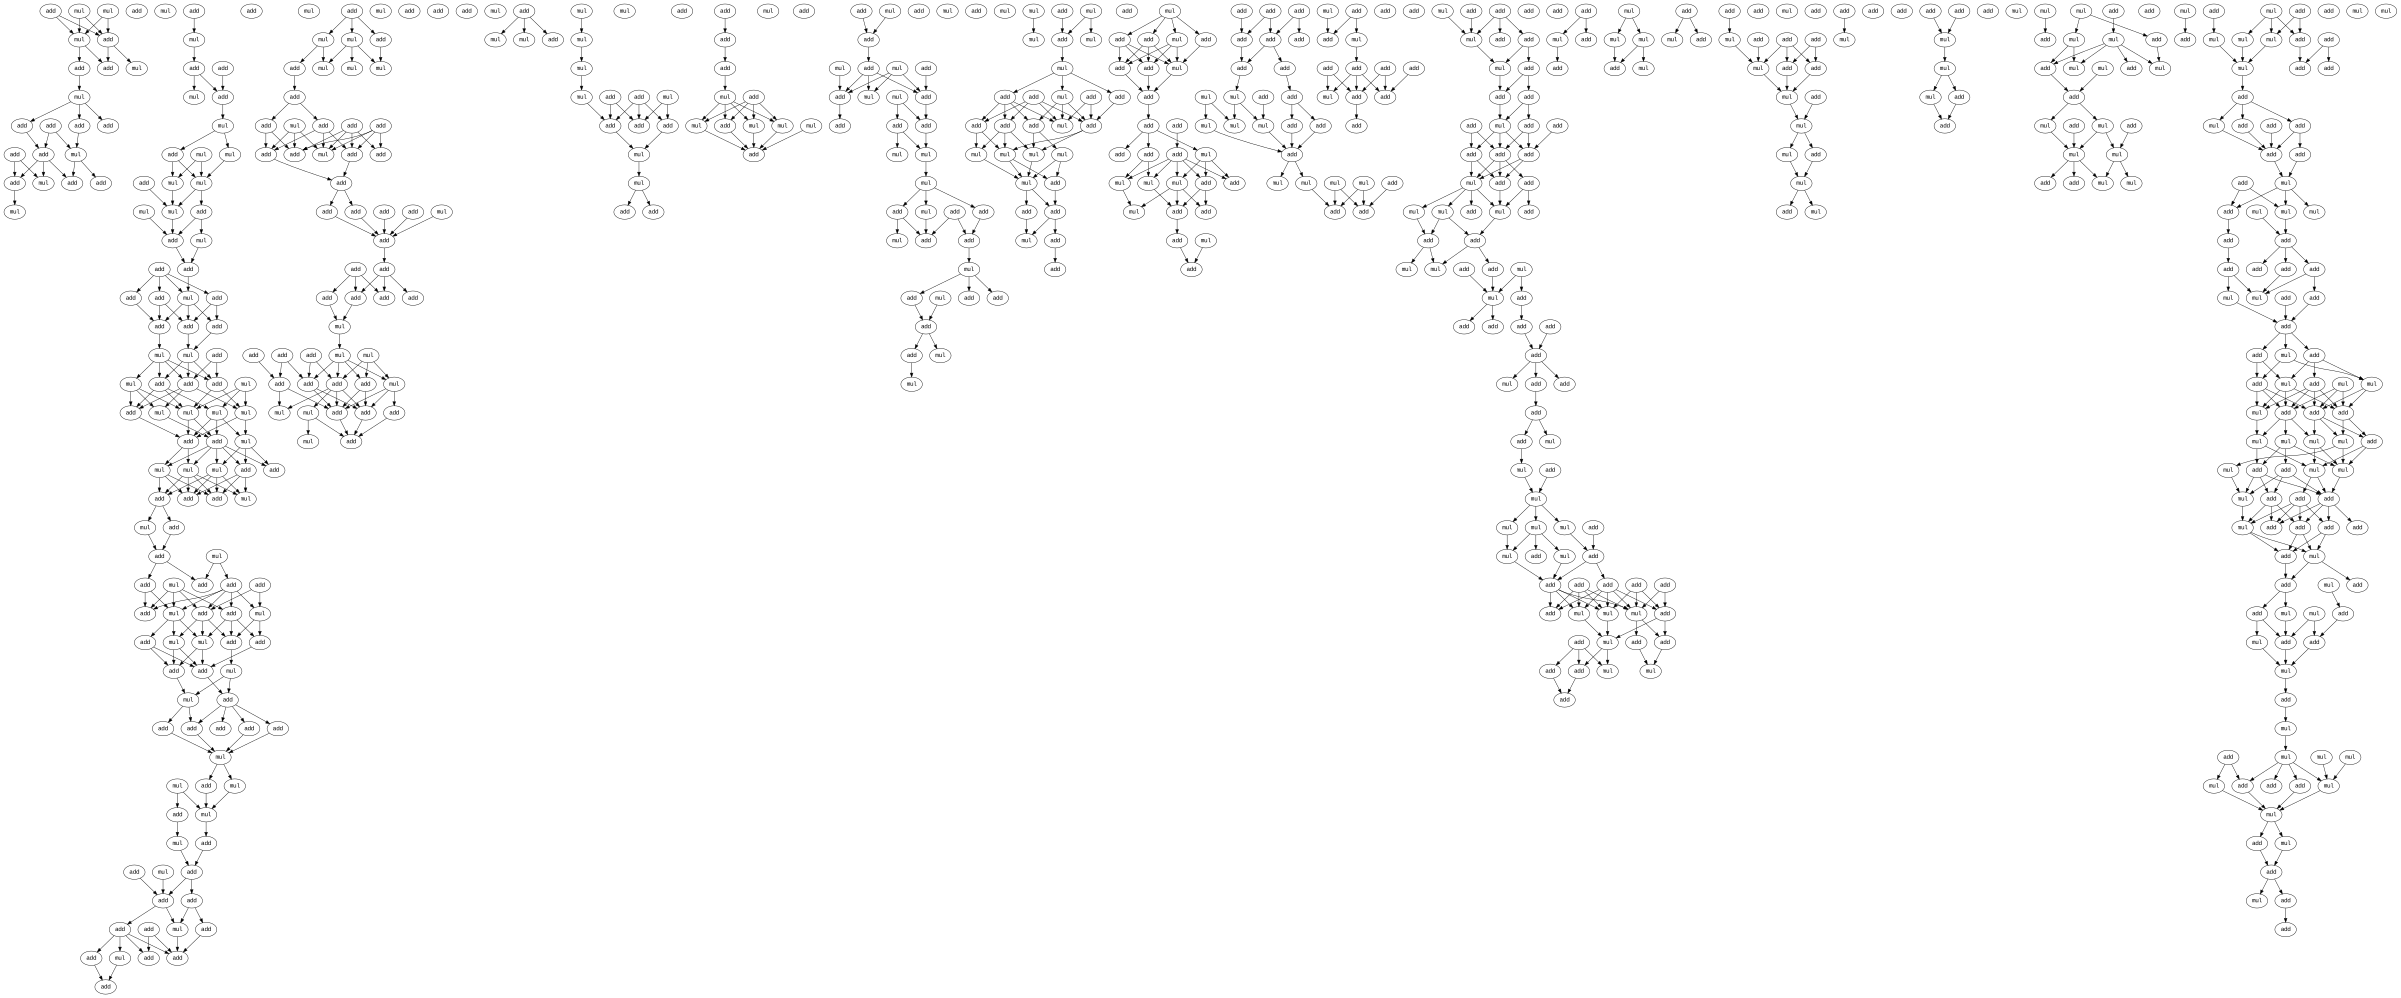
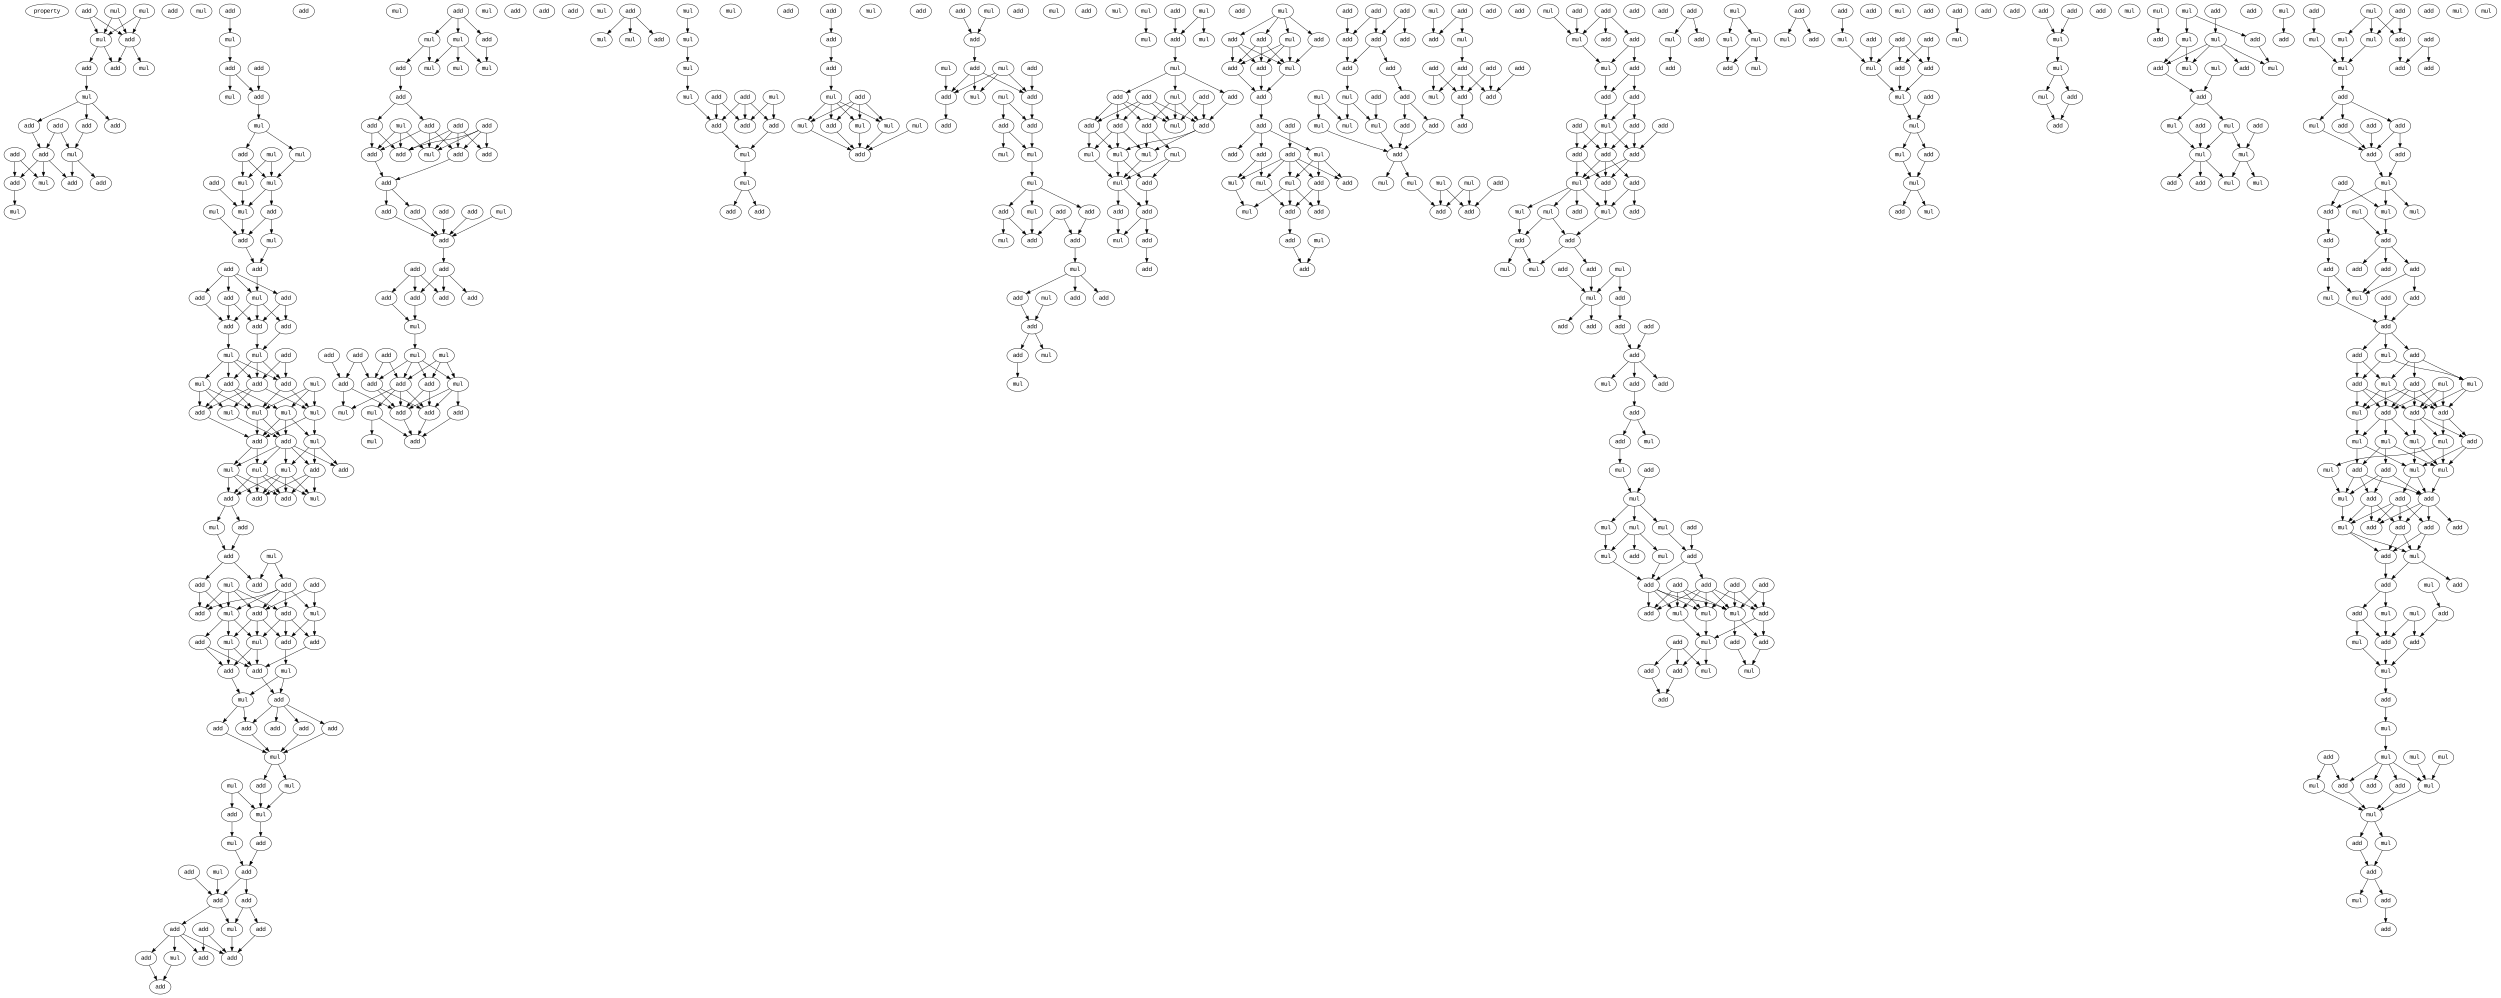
node "property": added
